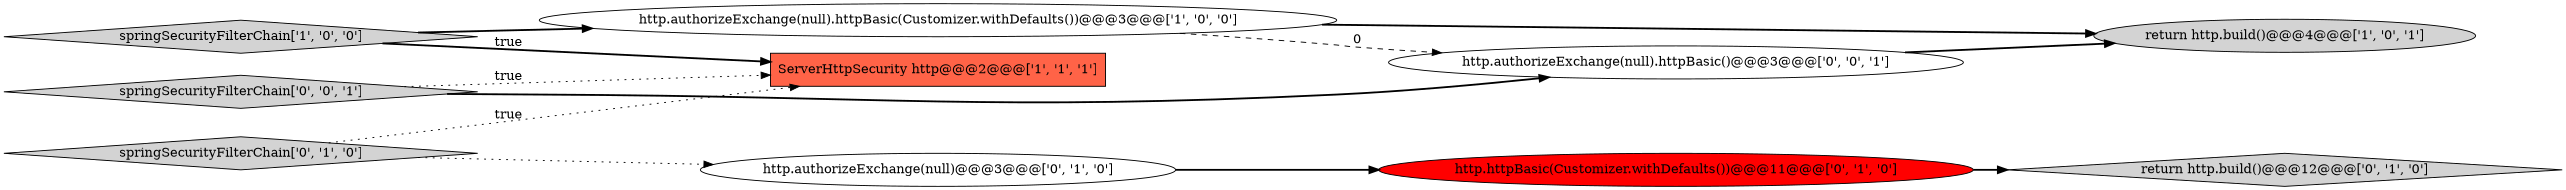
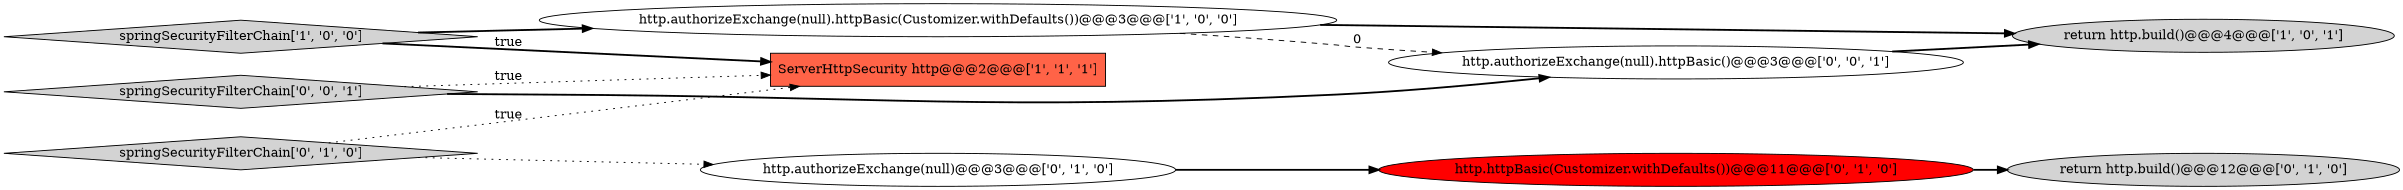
node "return http.build()@@@12@@@['0', '1', '0']": shape diamond -> ellipse
